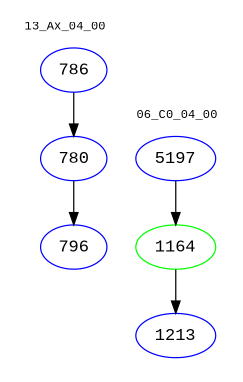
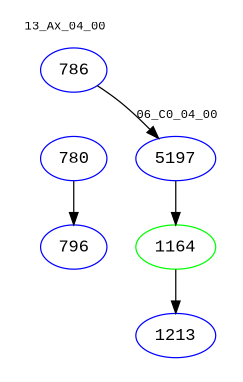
edge "786" -> "780": now "786" -> "5197"
